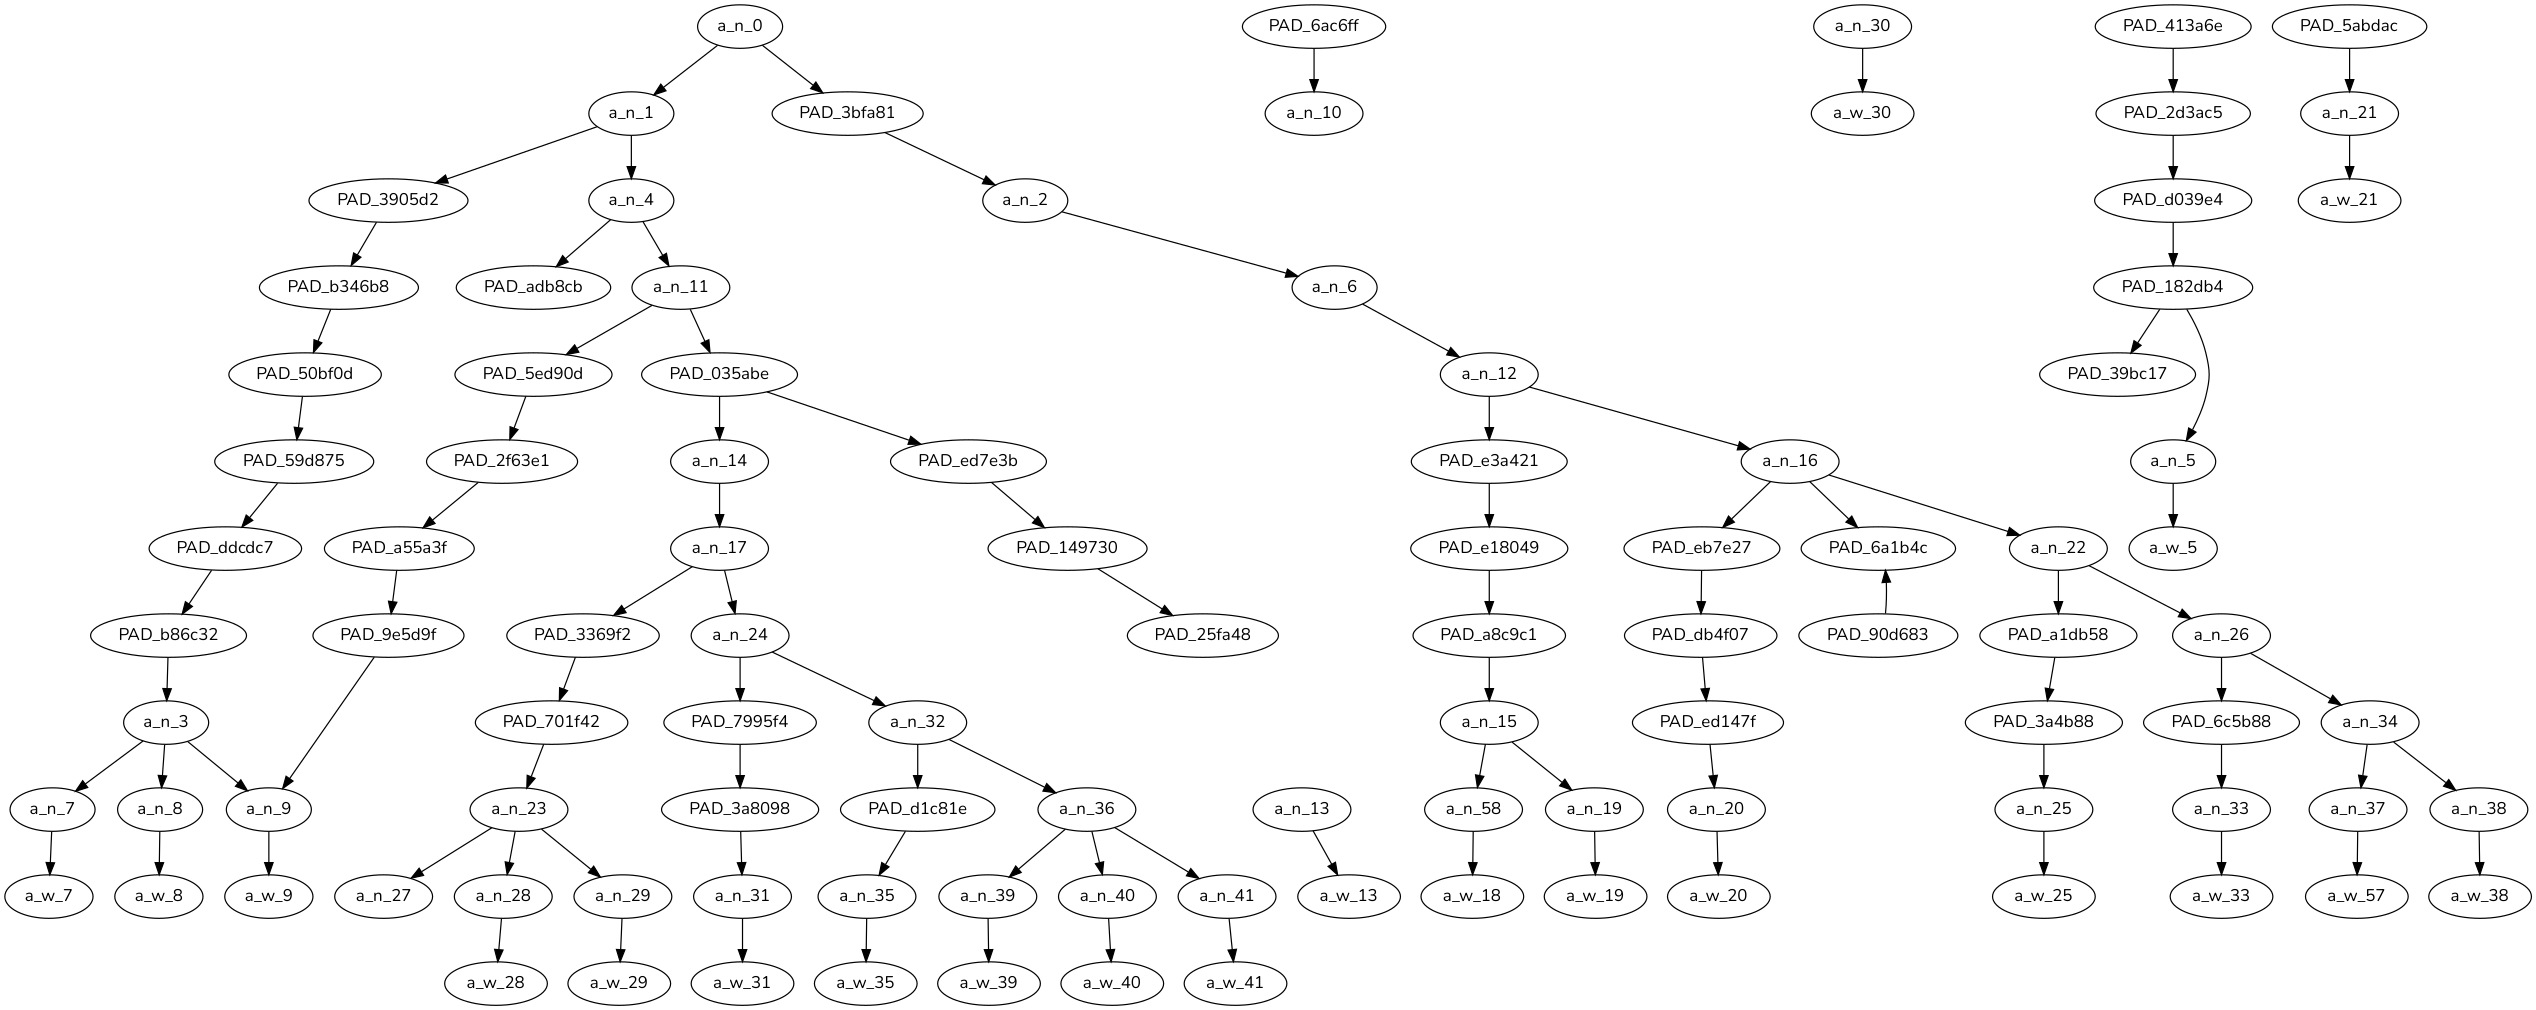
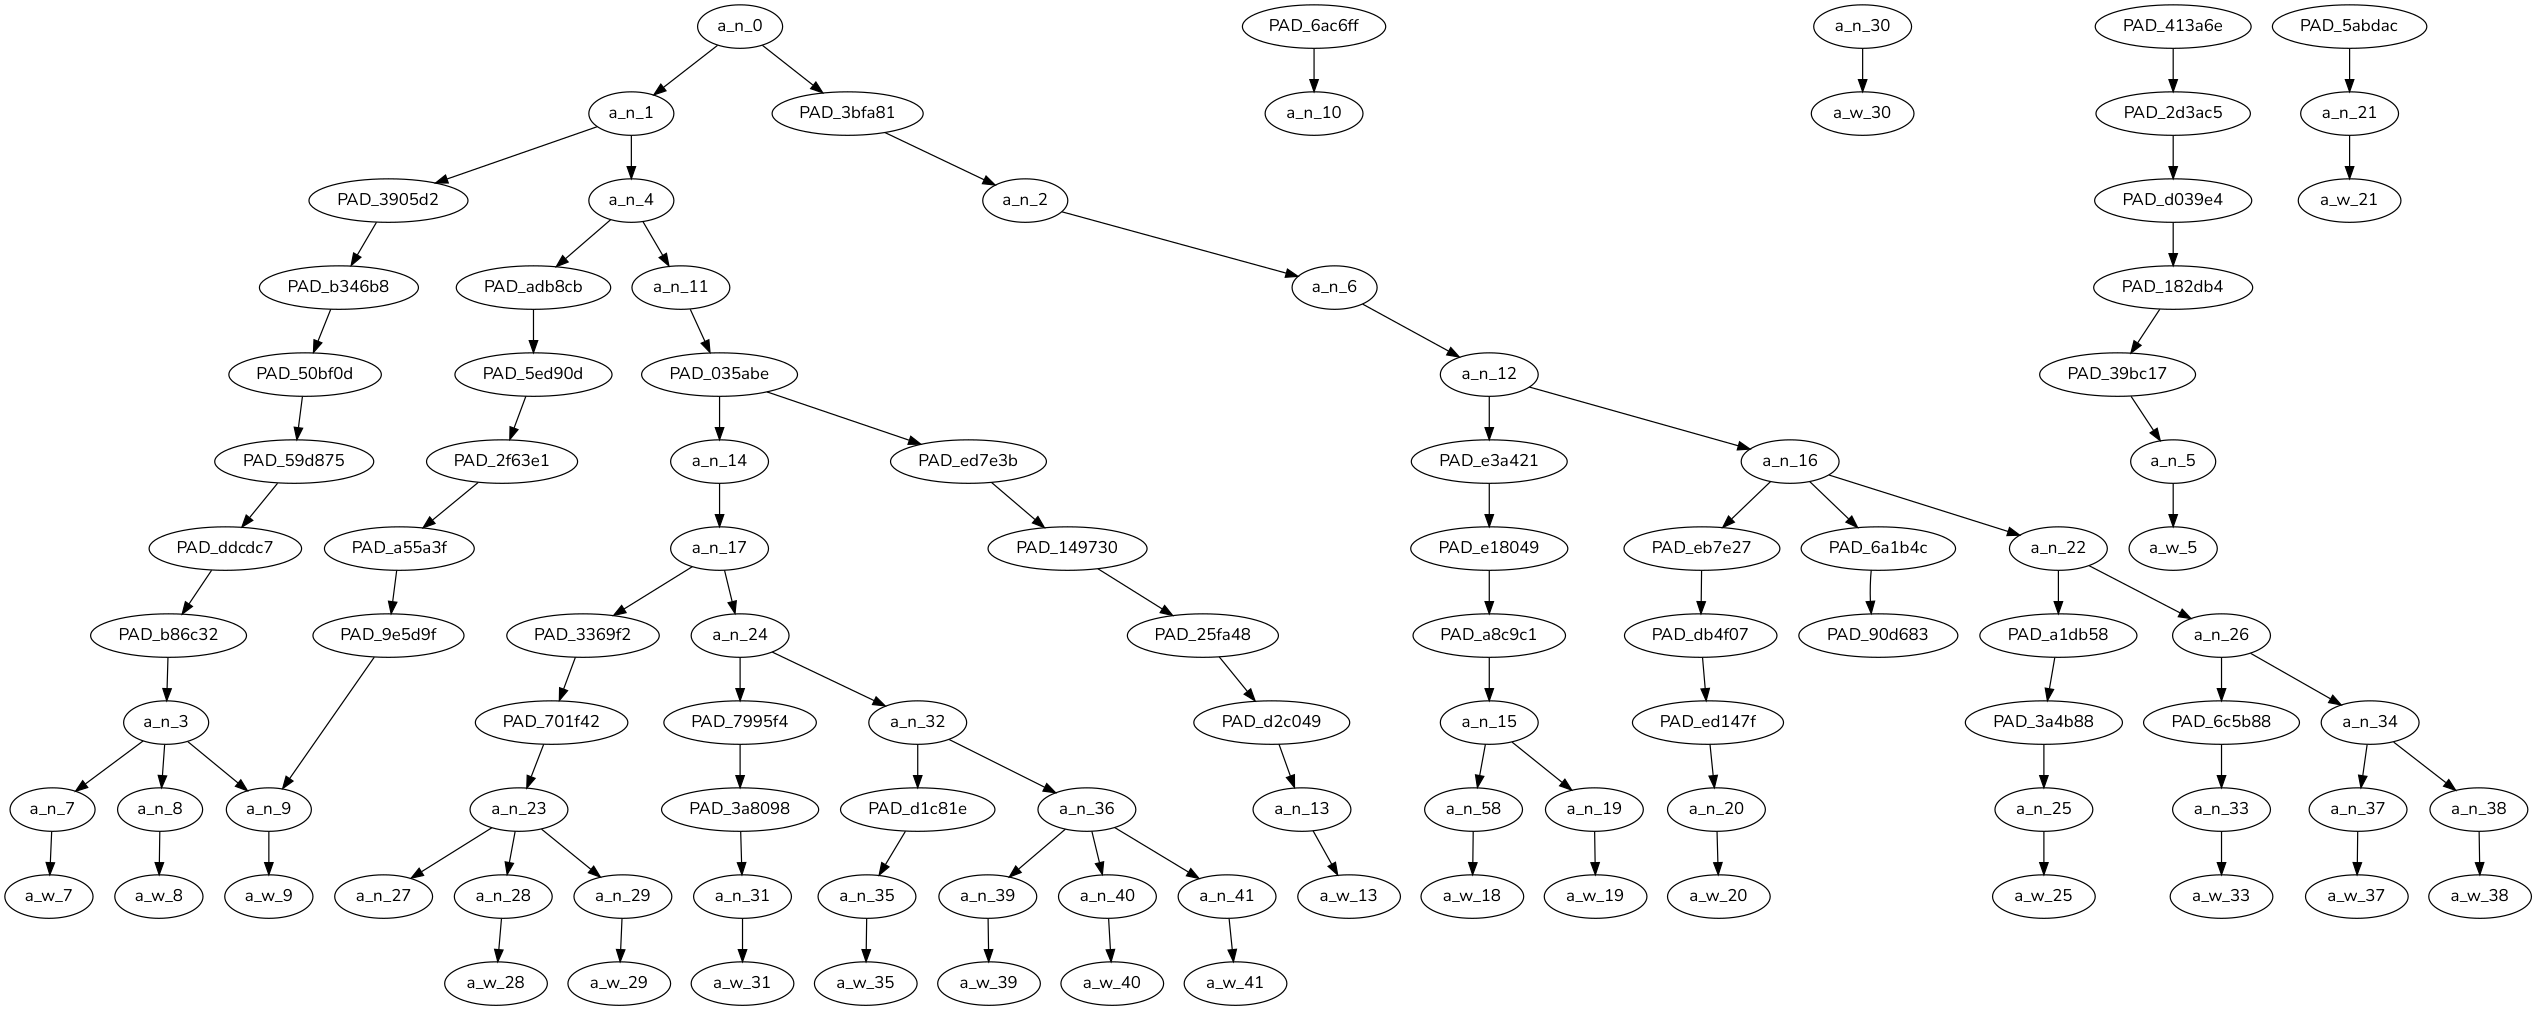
edge "a_n_11" -> "PAD_5ed90d": now "PAD_adb8cb" -> "PAD_5ed90d"
edge "PAD_182db4" -> "a_n_5": now "PAD_39bc17" -> "a_n_5"
edge "PAD_90d683" -> "PAD_6a1b4c": reversed
node "PAD_d2c049": added
node "a_w_57": label "a_w_57" -> "a_w_37"
